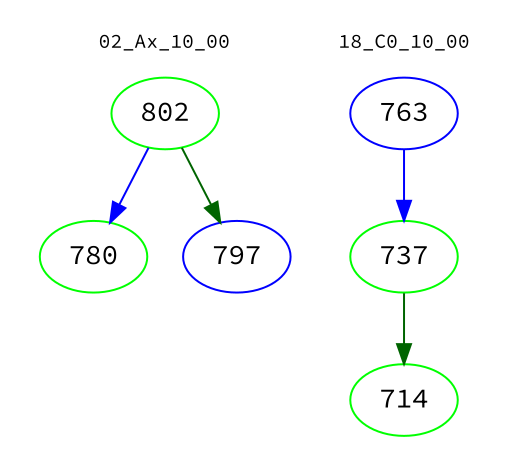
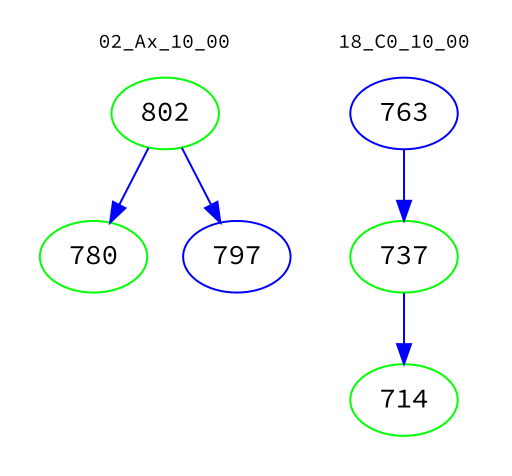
edge "802" -> "797": color darkgreen -> blue
edge "737" -> "714": color darkgreen -> blue
